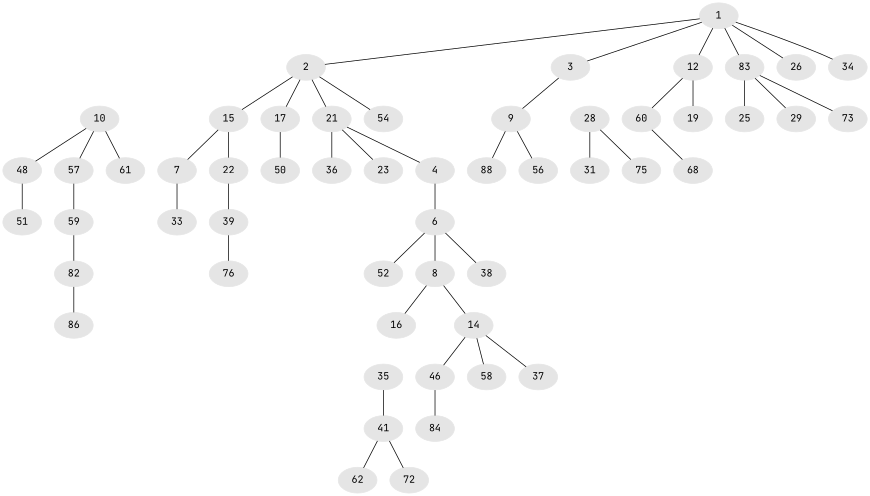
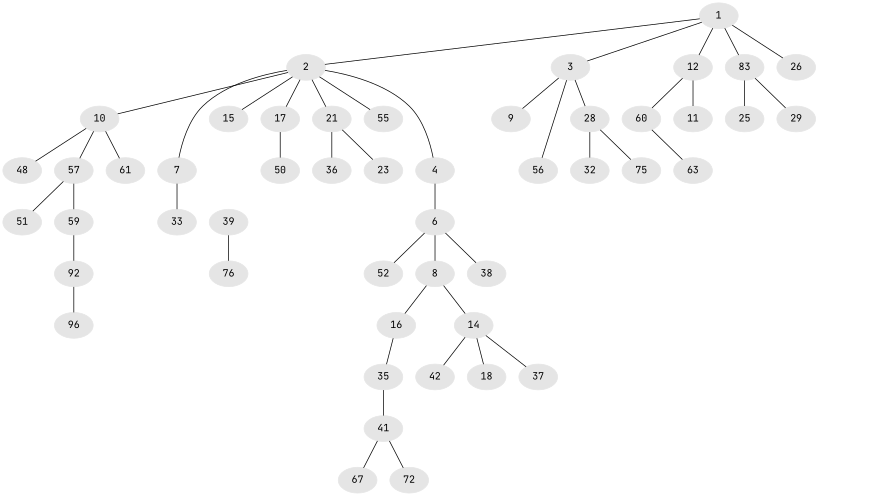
node "34": removed
edge "2" -- "10": added
edge "3" -- "28": added
node "54": label "54" -> "55"
node "19": label "19" -> "11"
node "73": removed
edge "15" -- "7": now "2" -- "7"
edge "21" -- "4": now "2" -- "4"
edge "9" -- "56": now "3" -- "56"
node "22": removed
node "88": removed
node "31": label "31" -> "32"
node "68": label "68" -> "63"
edge "48" -- "51": now "57" -- "51"
node "82": label "82" -> "92"
node "86": label "86" -> "96"
edge "16" -- "35": added
node "46": label "46" -> "42"
node "58": label "58" -> "18"
node "84": removed
node "62": label "62" -> "67"
